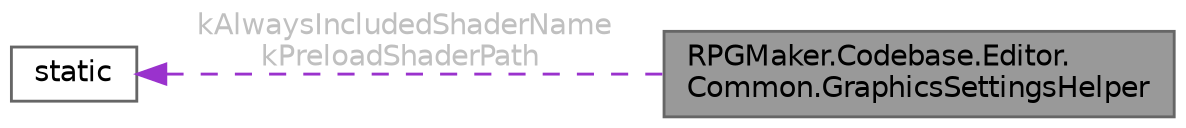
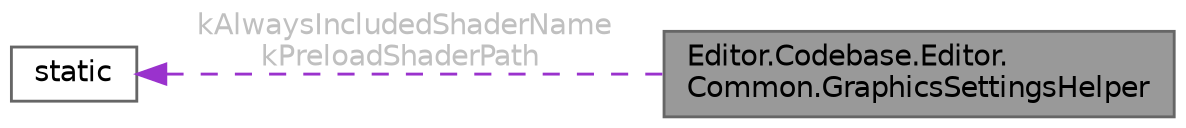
node "RPGMaker.Codebase.Editor. Common.GraphicsSettingsHelper": label "RPGMaker.Codebase.Editor. Common.GraphicsSettingsHelper" -> "Editor.Codebase.Editor. Common.GraphicsSettingsHelper"
